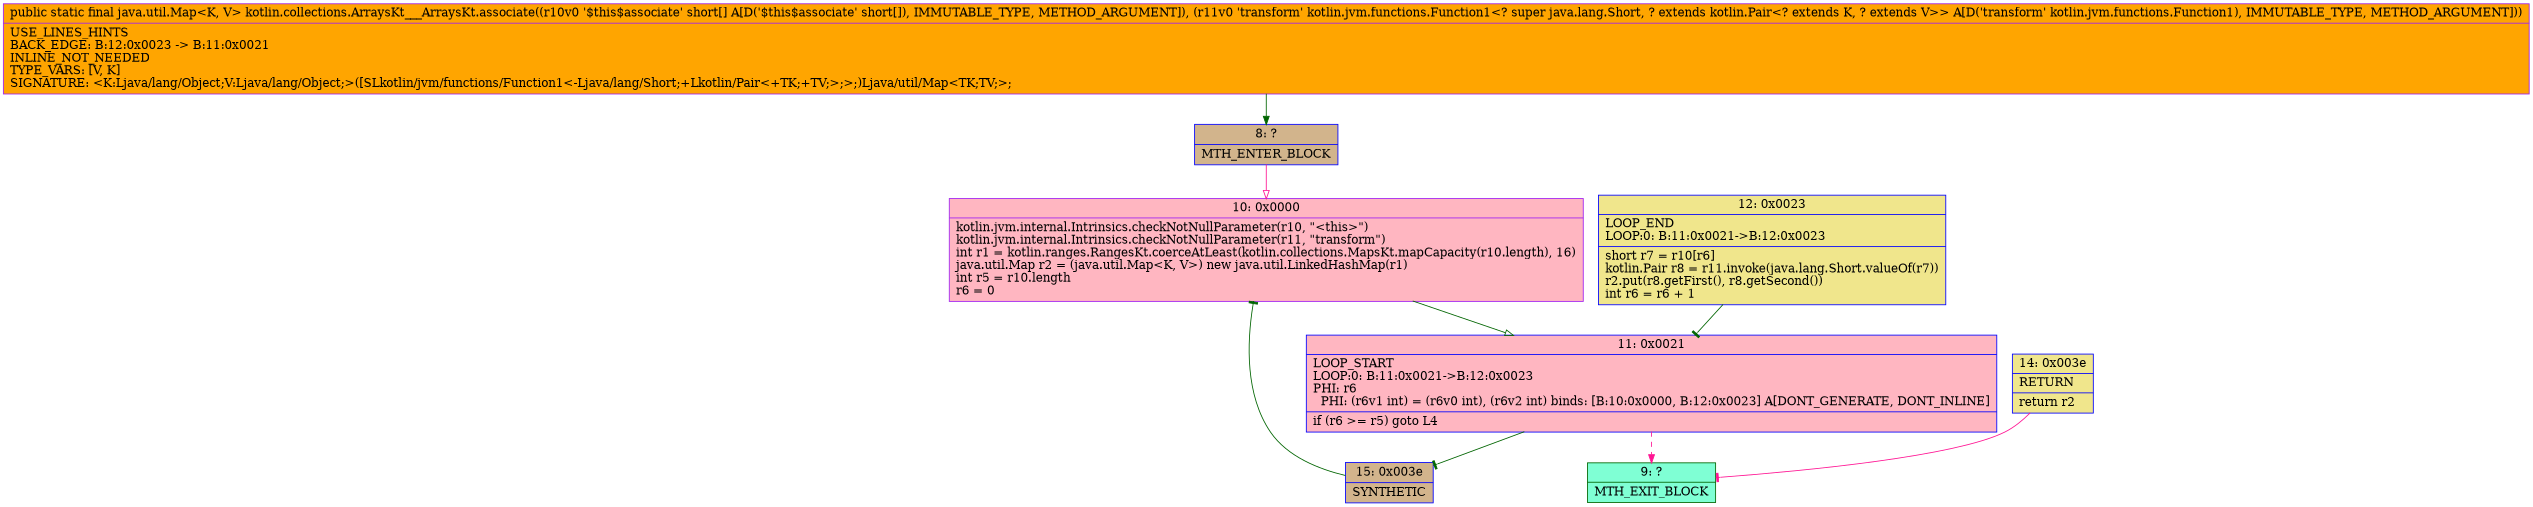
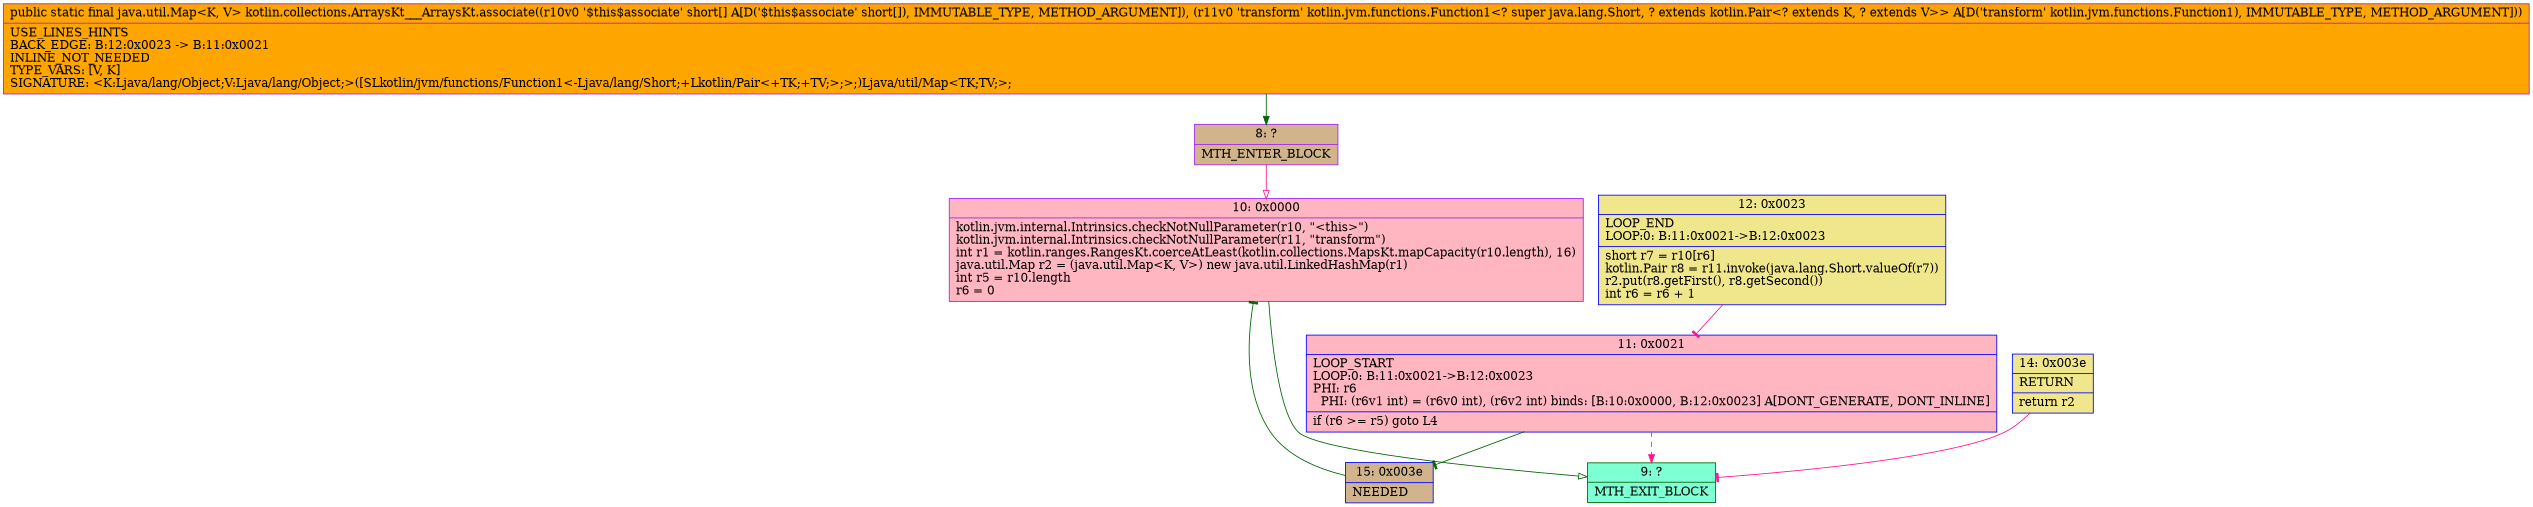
node "8: ?": color blue -> purple
edge "10: 0x0000" -> "11: 0x0021": now "10: 0x0000" -> "9: ?"
edge "12: 0x0023" -> "11: 0x0021": color darkgreen -> deeppink
node "15: 0x003e": text "SYNTHETIC" -> "NEEDED"
